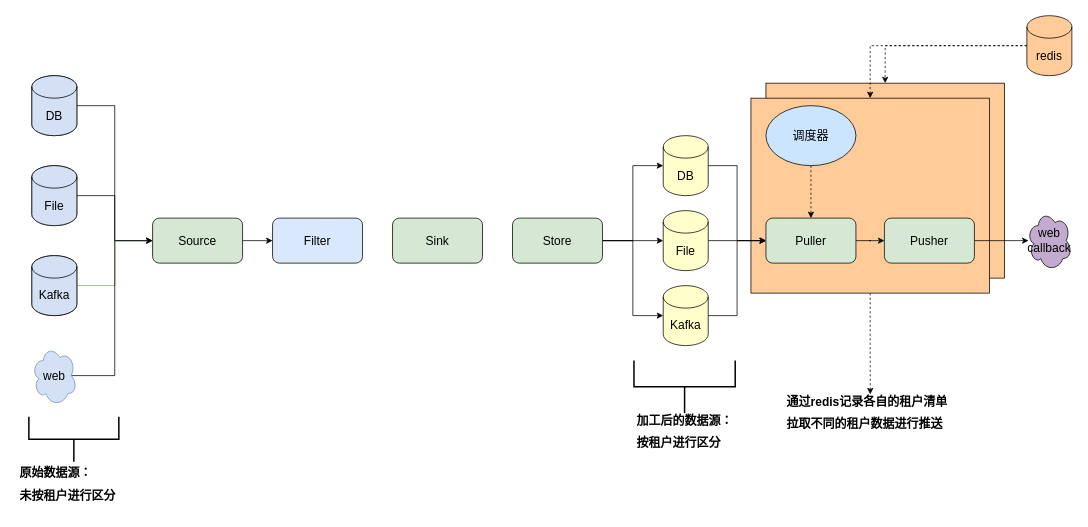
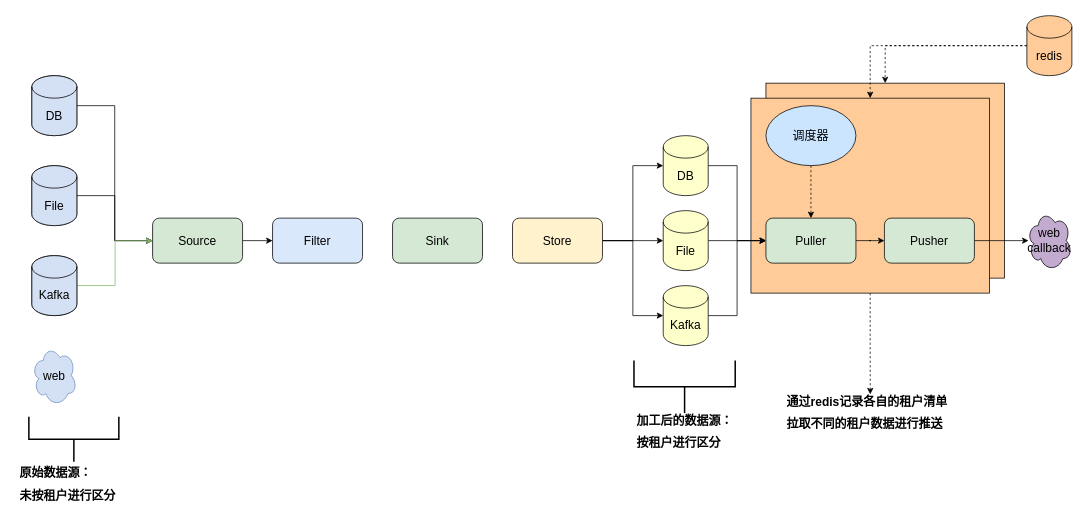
node "Store": fillcolor #d5e8d4 -> #fff2cc
edge "web" -> "Source": removed
